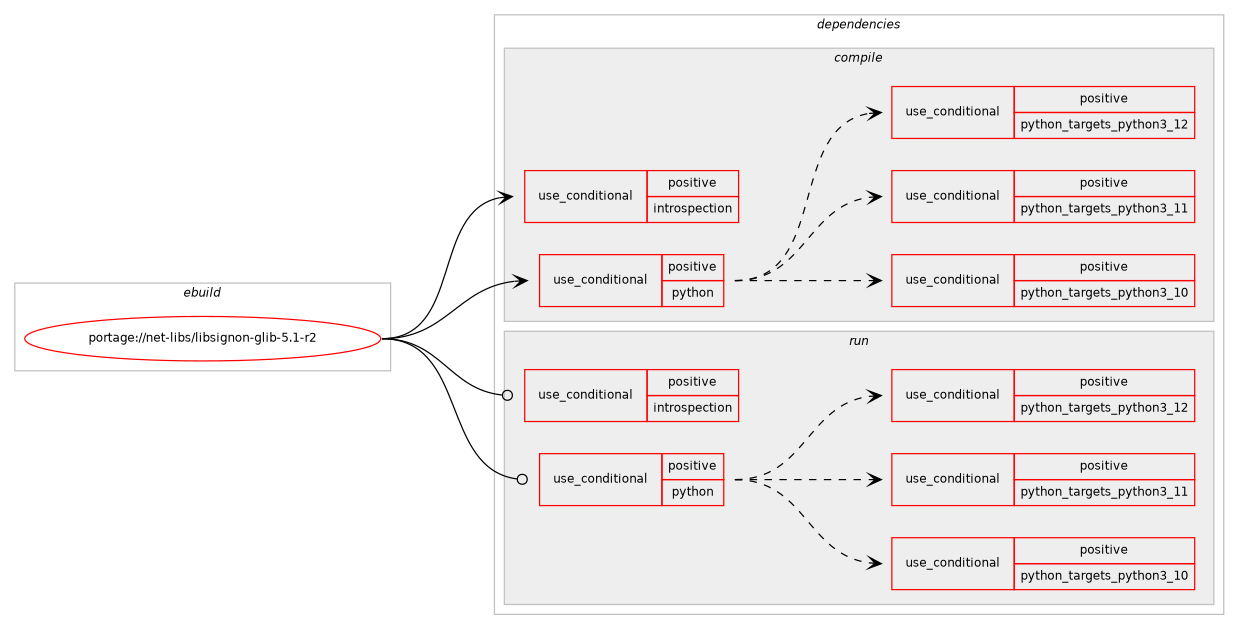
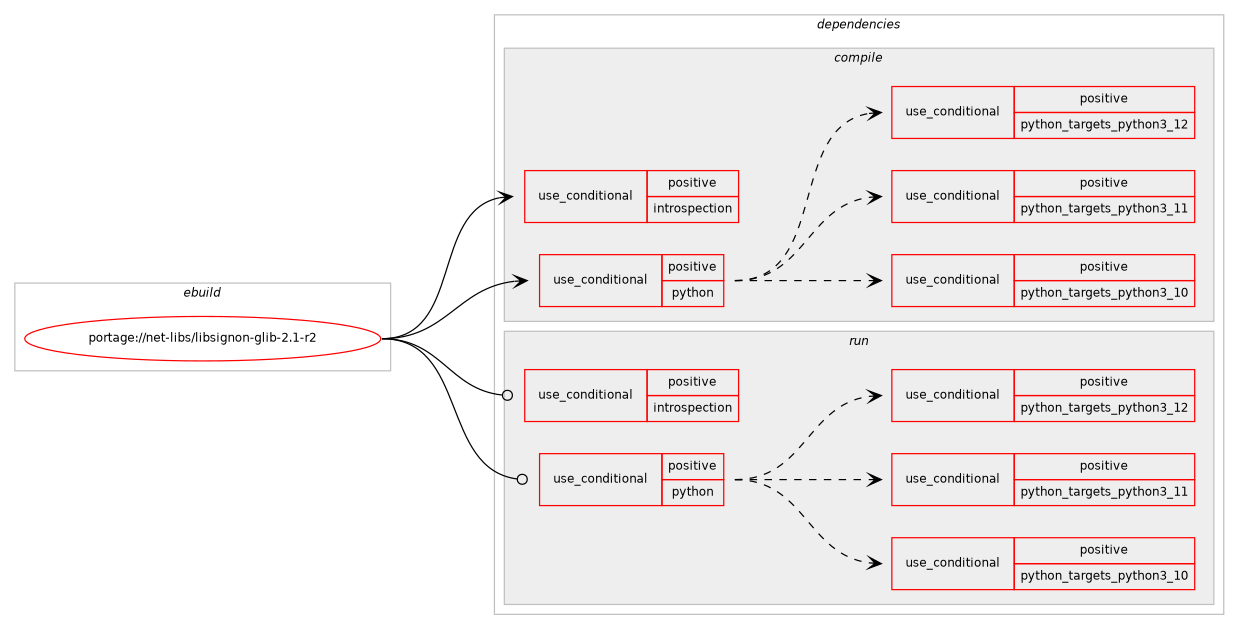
node "portage://net-libs/libsignon-glib-5.1-r2": label "portage://net-libs/libsignon-glib-5.1-r2" -> "portage://net-libs/libsignon-glib-2.1-r2"
